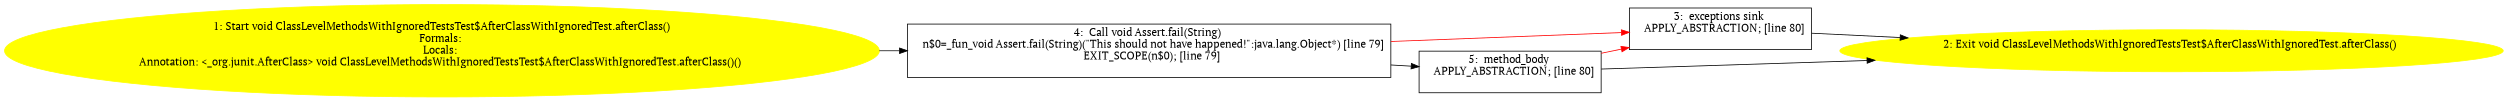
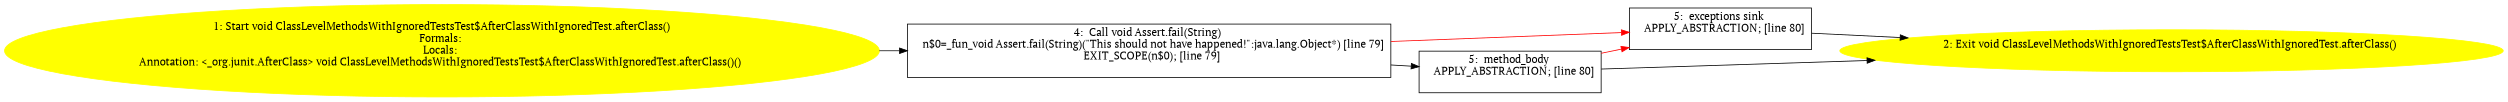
node "3:  exceptions sink APPLY_ABSTRACTION; [line 80]": label "3:  exceptions sink APPLY_ABSTRACTION; [line 80]" -> "5:  exceptions sink APPLY_ABSTRACTION; [line 80]"
